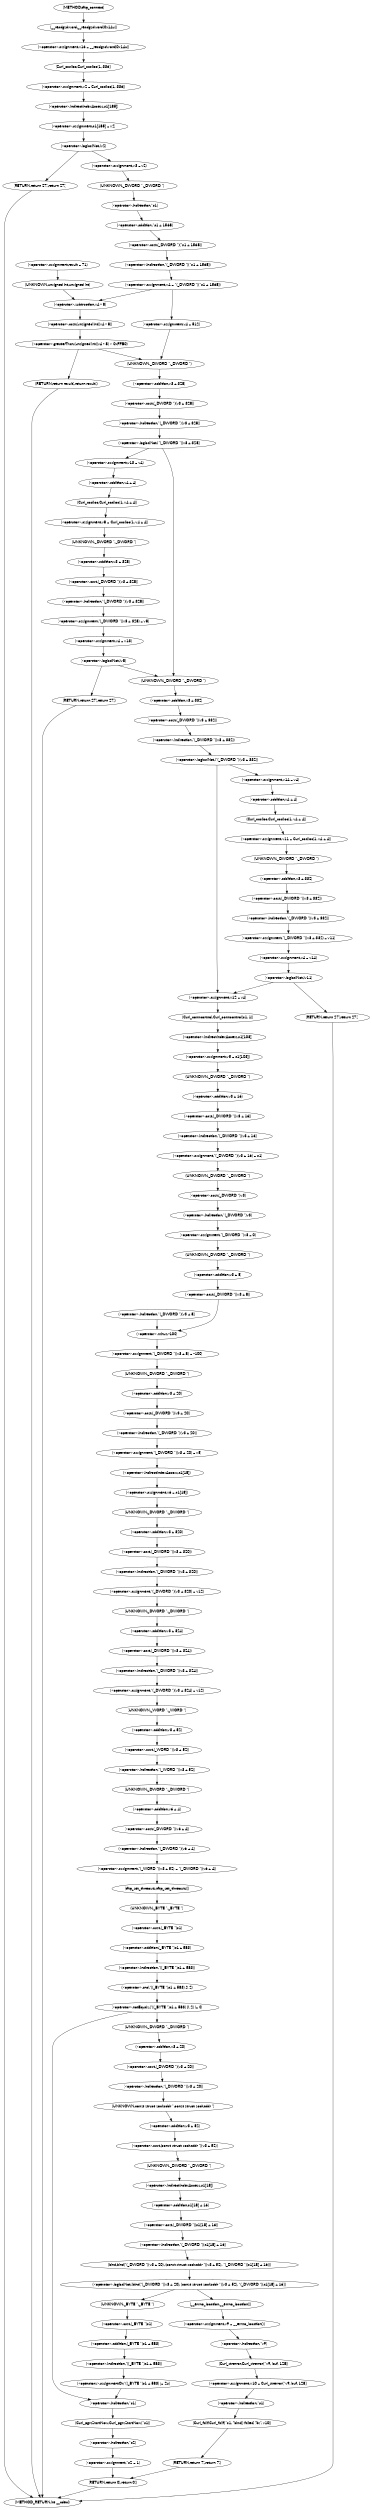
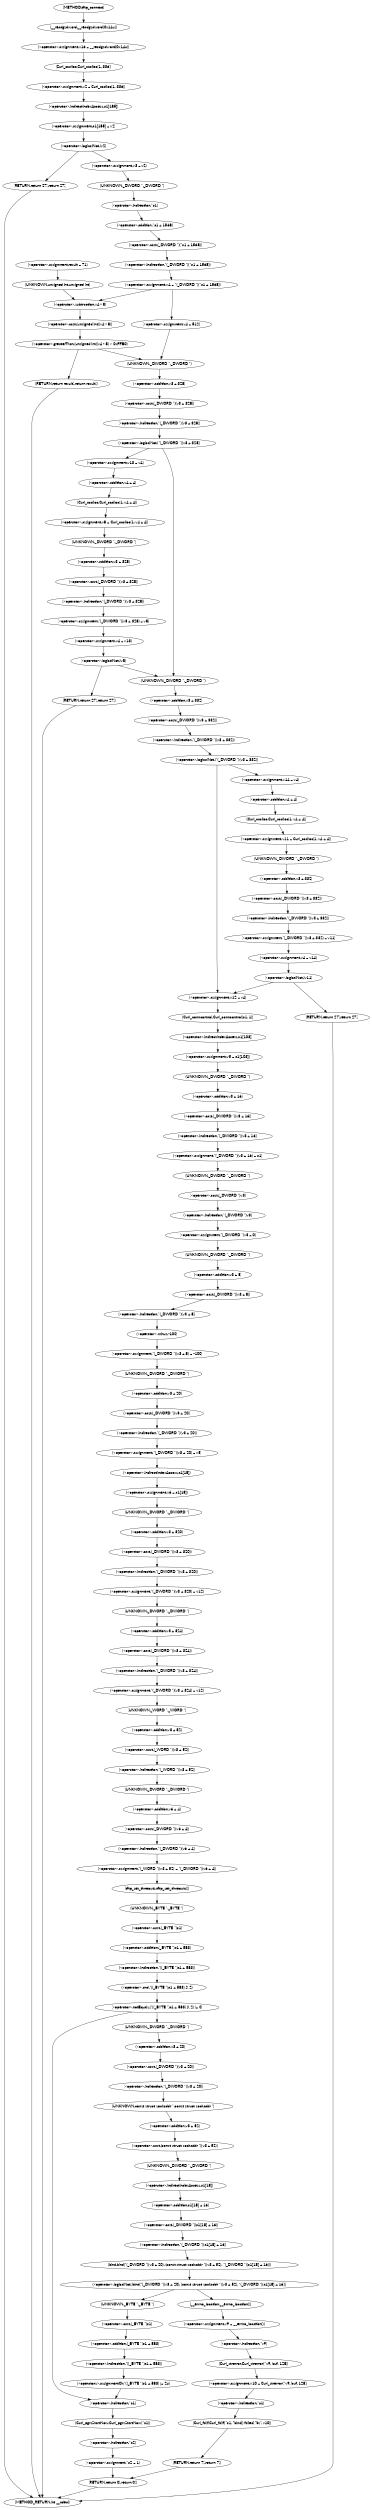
edge "(<operator>.cast,(_DWORD *)(v3 + 8))" -> "(<operator>.minus,-100)": now "(<operator>.cast,(_DWORD *)(v3 + 8))" -> "(<operator>.indirection,*(_DWORD *)(v3 + 8))"
